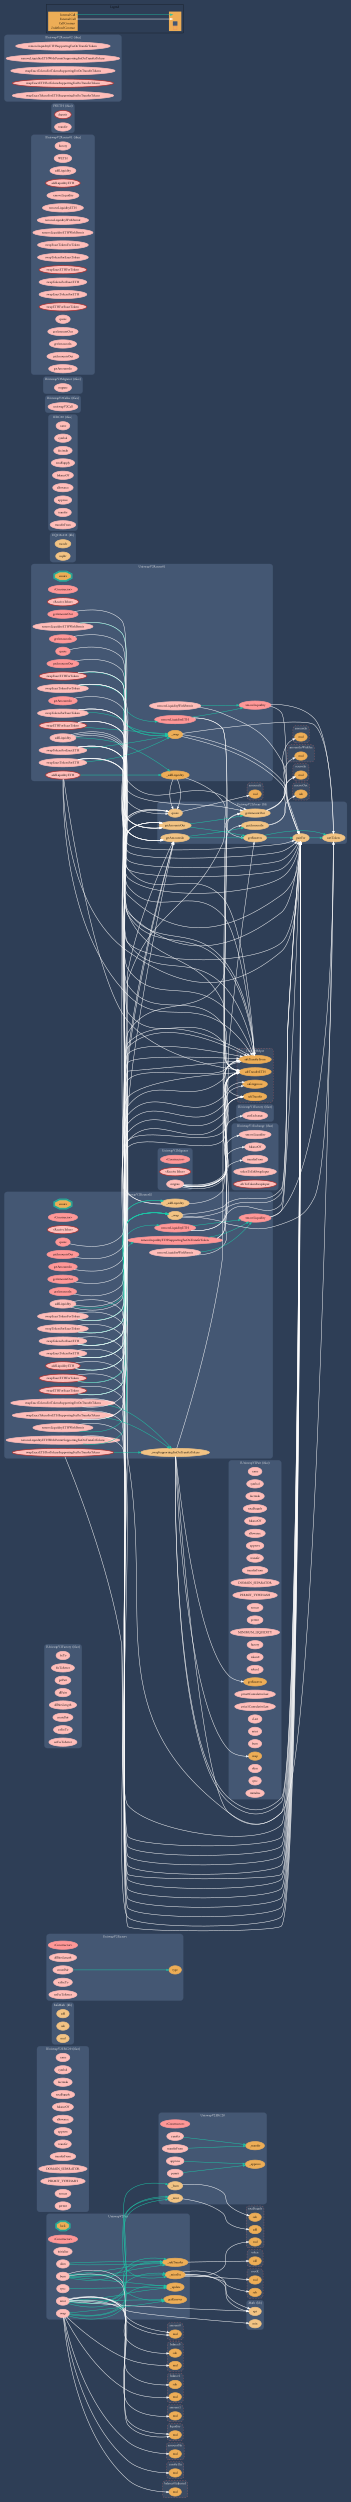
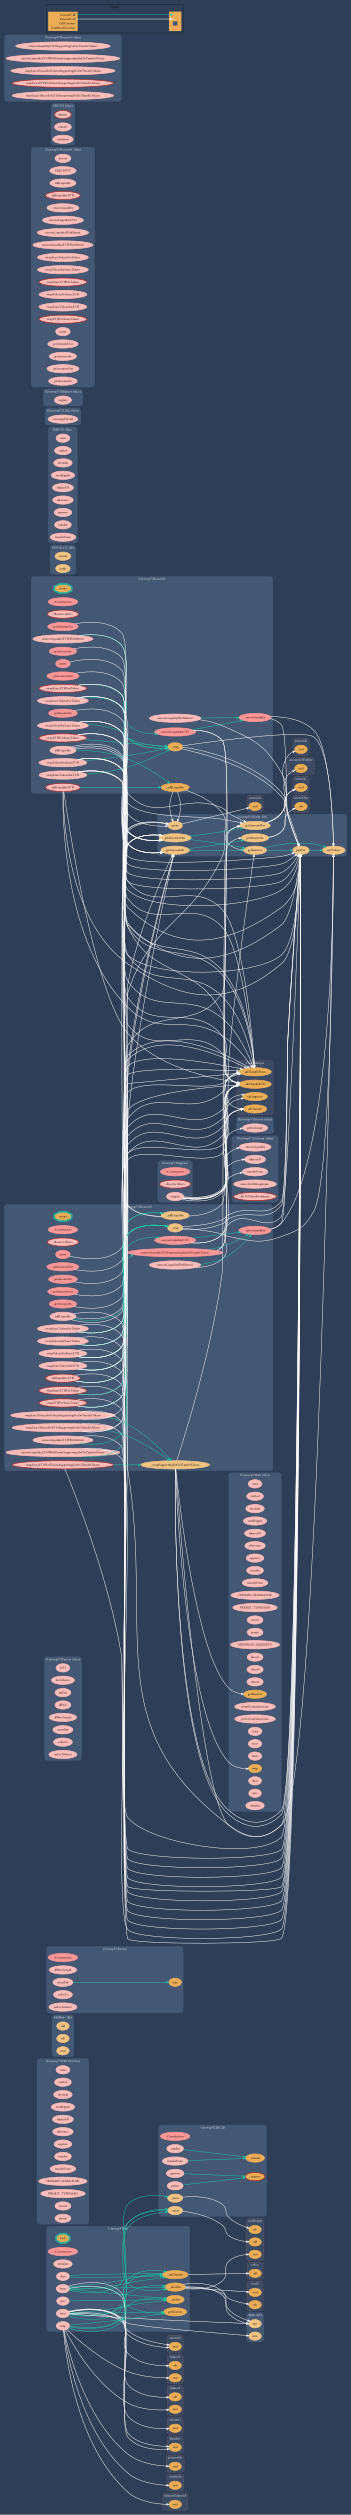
node "withdraw": added
node "WETH": label "WETH" -> "LIQUIDITY"
node "_approve": color #edad56 -> brown
